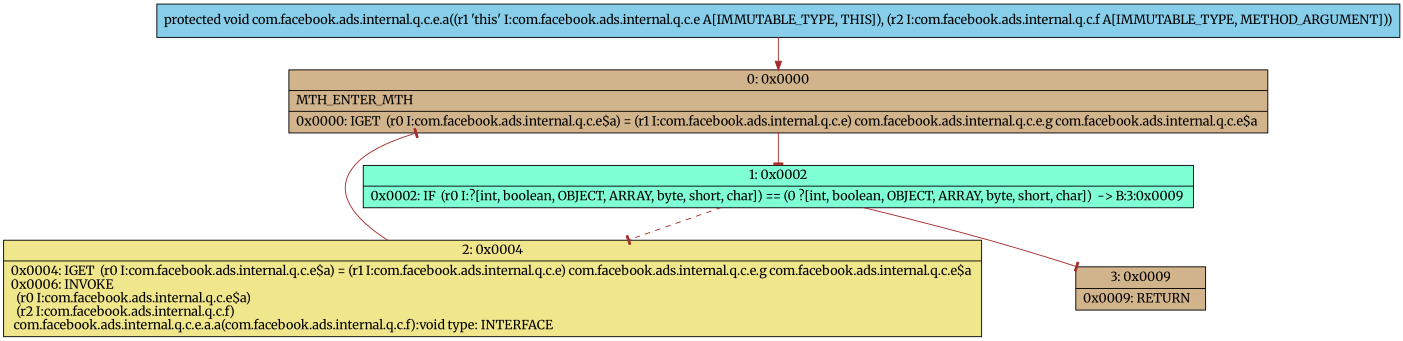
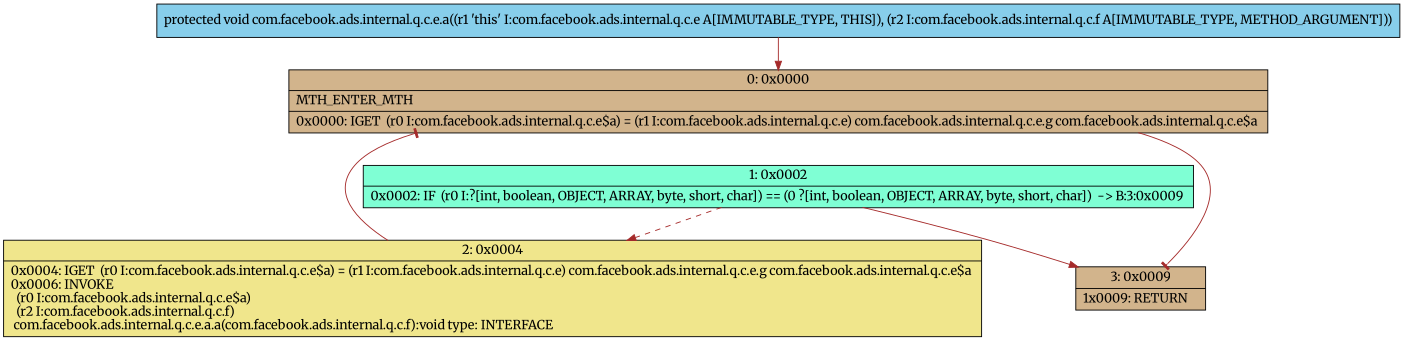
edge "0: 0x0000" -> "1: 0x0002": now "0: 0x0000" -> "3: 0x0009"
edge "1: 0x0002" -> "2: 0x0004": arrowhead tee -> normal
edge "1: 0x0002" -> "3: 0x0009": arrowhead tee -> normal
node "3: 0x0009": text "0x0009: RETURN" -> "1x0009: RETURN"
